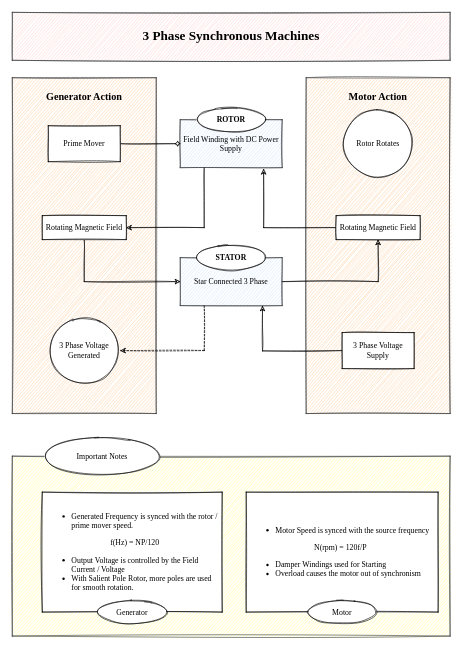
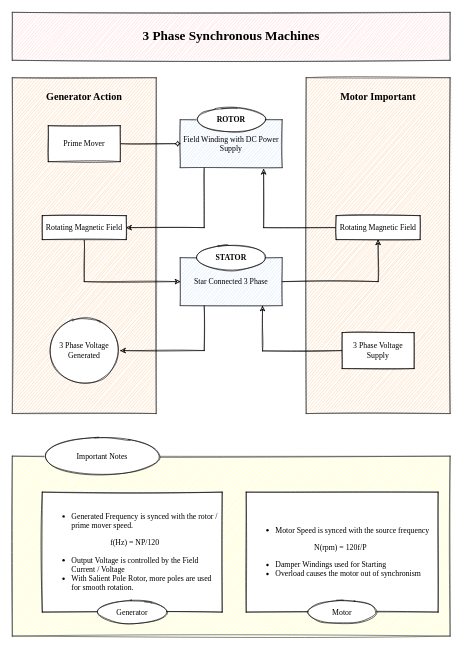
node "Motor Action": label "Motor Action" -> "Motor Important"
node "Rotor Rotates": removed
edge "Star Connected 3 Phase" -> "3 Phase Voltage Generated": style dashed -> solid
